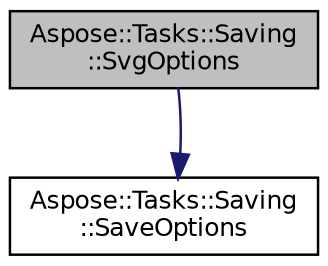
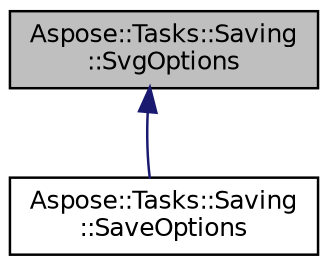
edge "Aspose::Tasks::Saving ::SvgOptions" -> "Aspose::Tasks::Saving ::SaveOptions": reversed
